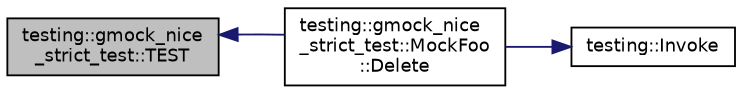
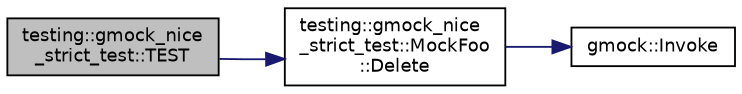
edge "testing::gmock_nice _strict_test::MockFoo ::Delete" -> "testing::gmock_nice _strict_test::TEST": reversed
node "testing::Invoke": label "testing::Invoke" -> "gmock::Invoke"
